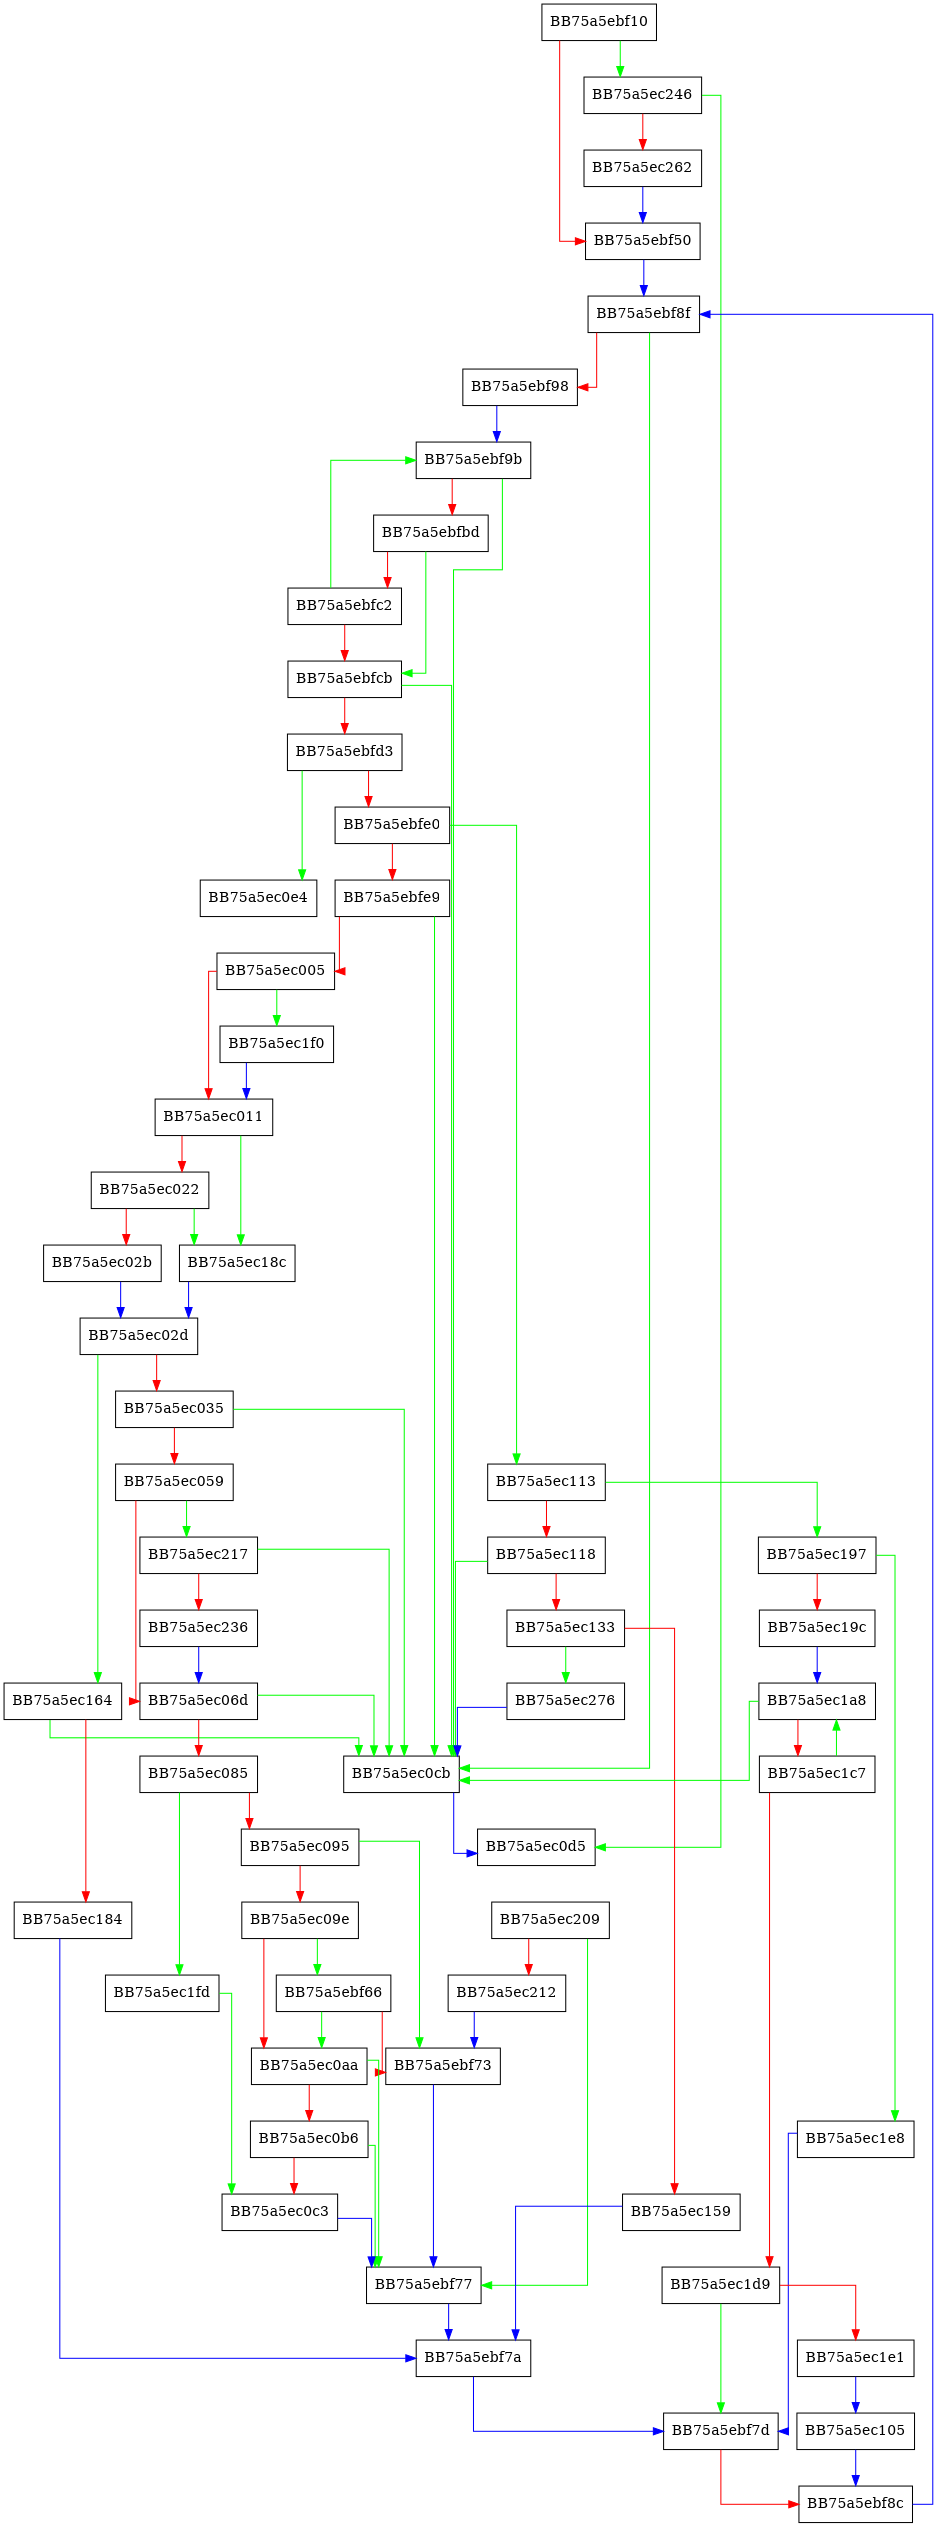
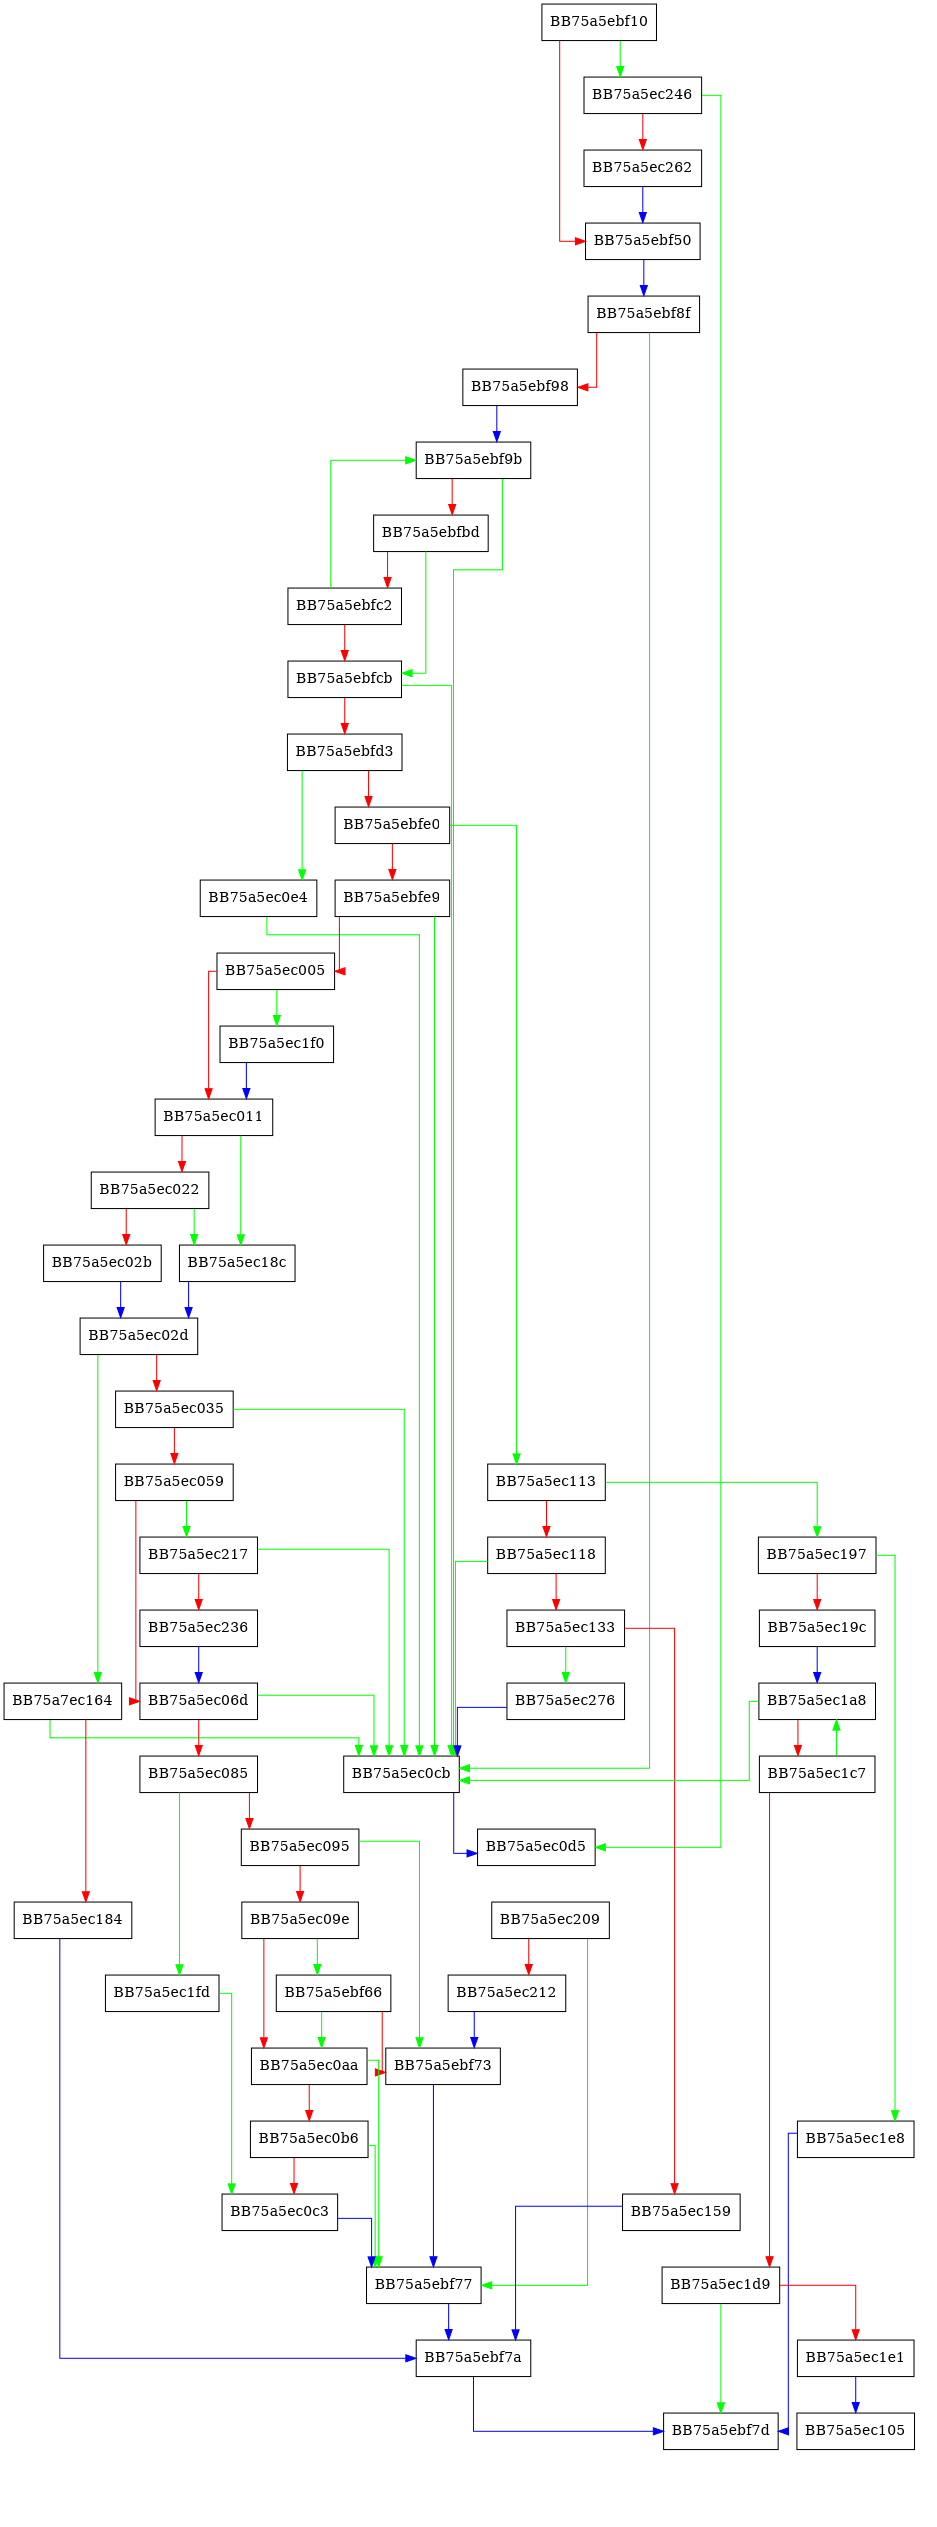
edge "BB75a5ec0e4" -> "BB75a5ec0cb": added
node "BB75a5ec164": label "BB75a5ec164" -> "BB75a7ec164"
node "BB75a5ebf8c": removed
